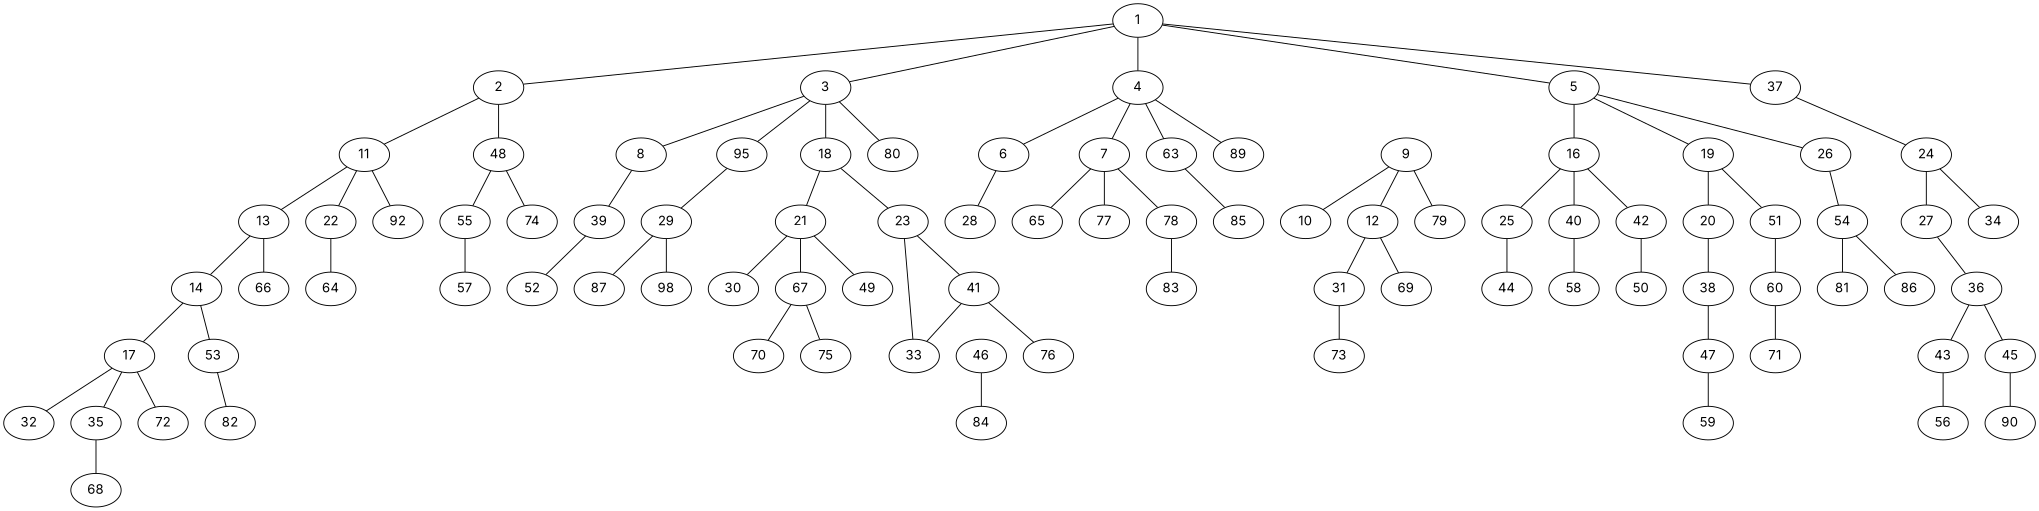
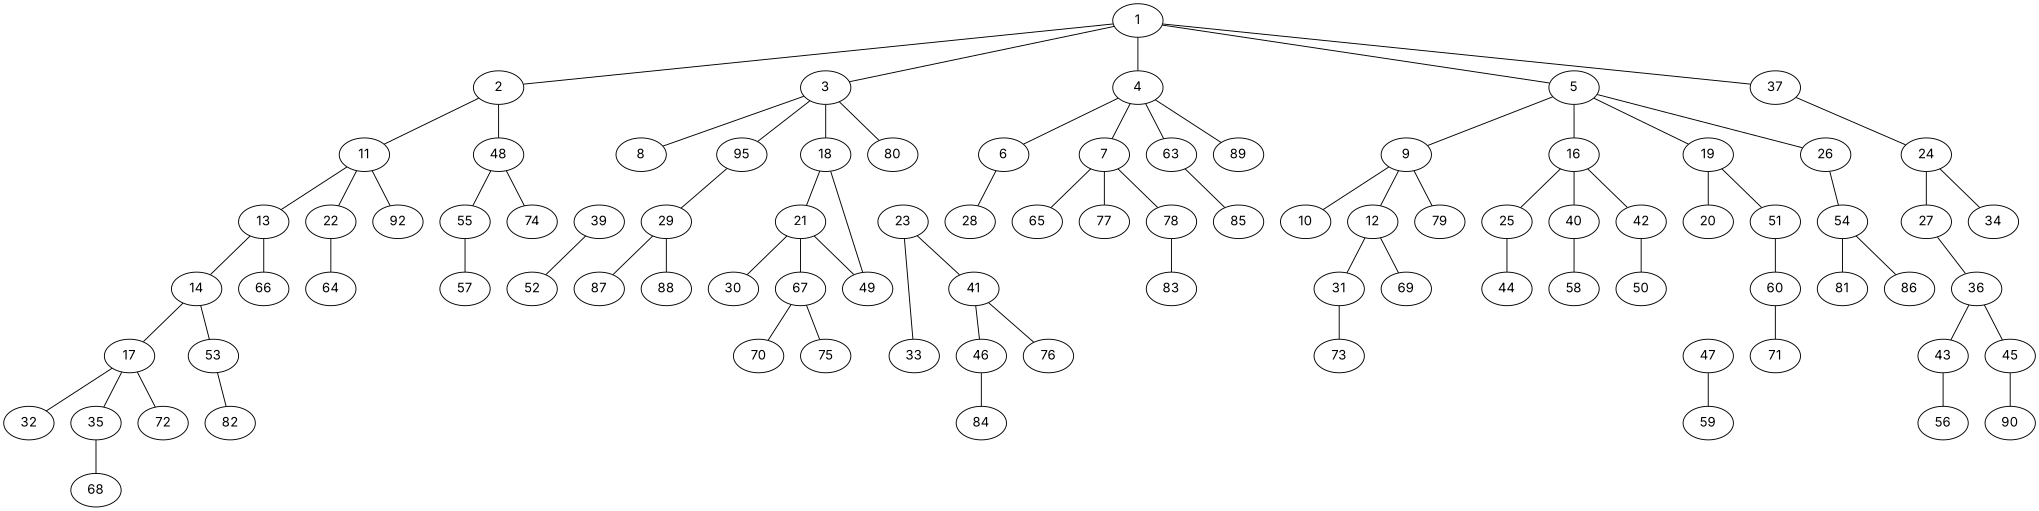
edge "5" -- "9": added
edge "8" -- "39": removed
edge "18" -- "23": now "18" -- "49"
node "98": label "98" -> "88"
node "38": removed
edge "41" -- "33": now "41" -- "46"
